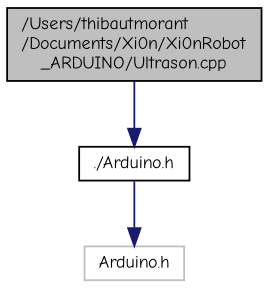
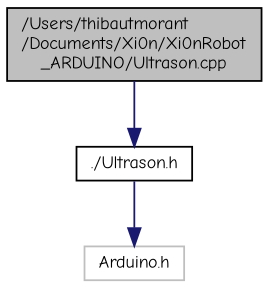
node "./Arduino.h": label "./Arduino.h" -> "./Ultrason.h"
